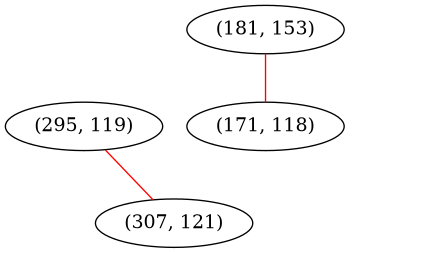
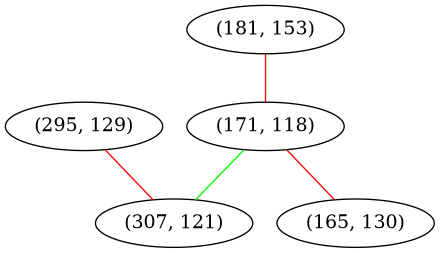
node "(295, 119)": label "(295, 119)" -> "(295, 129)"
edge "(171, 118)" -- "(307, 121)": added
node "(165, 130)": added
